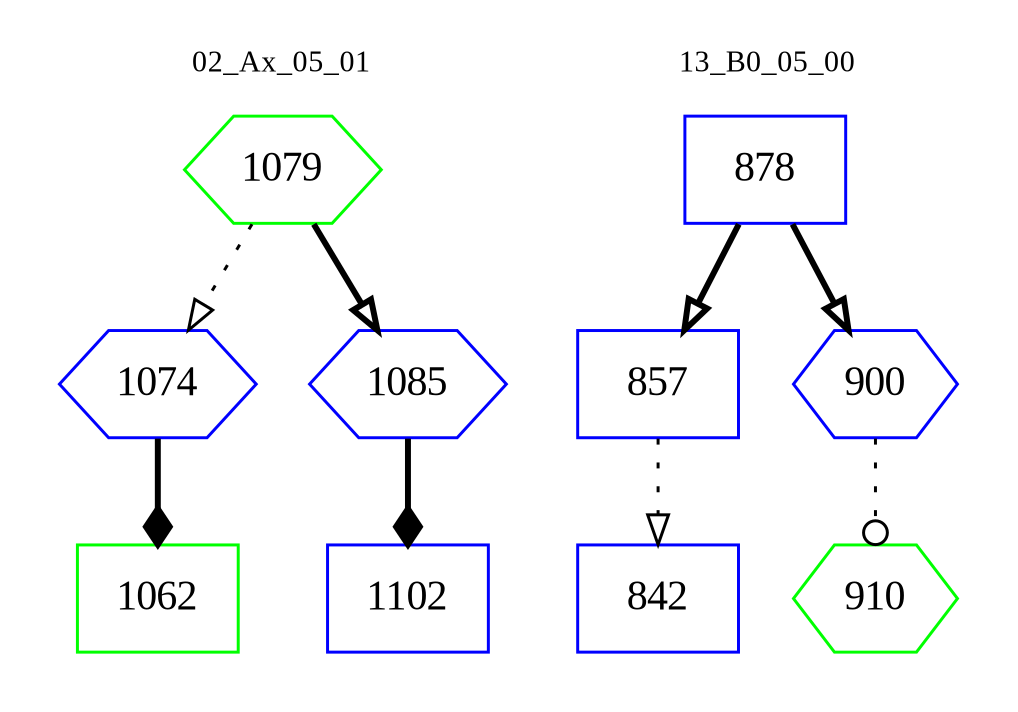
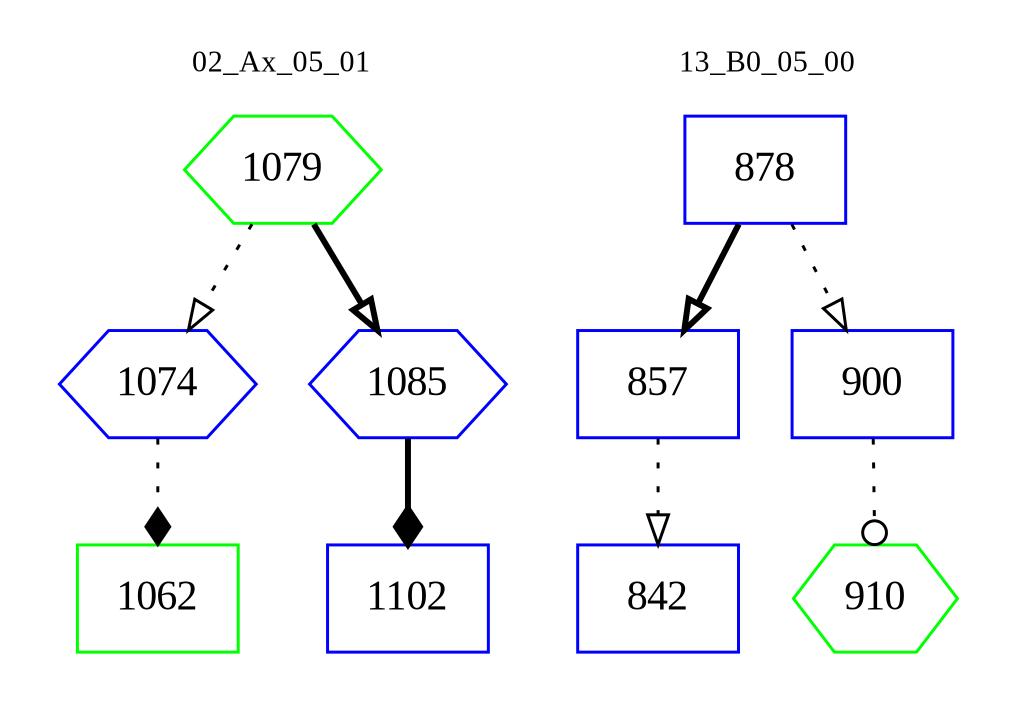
edge "878" -> "900": style bold -> dotted
node "900": shape hexagon -> box
edge "1074" -> "1062": style bold -> dotted
